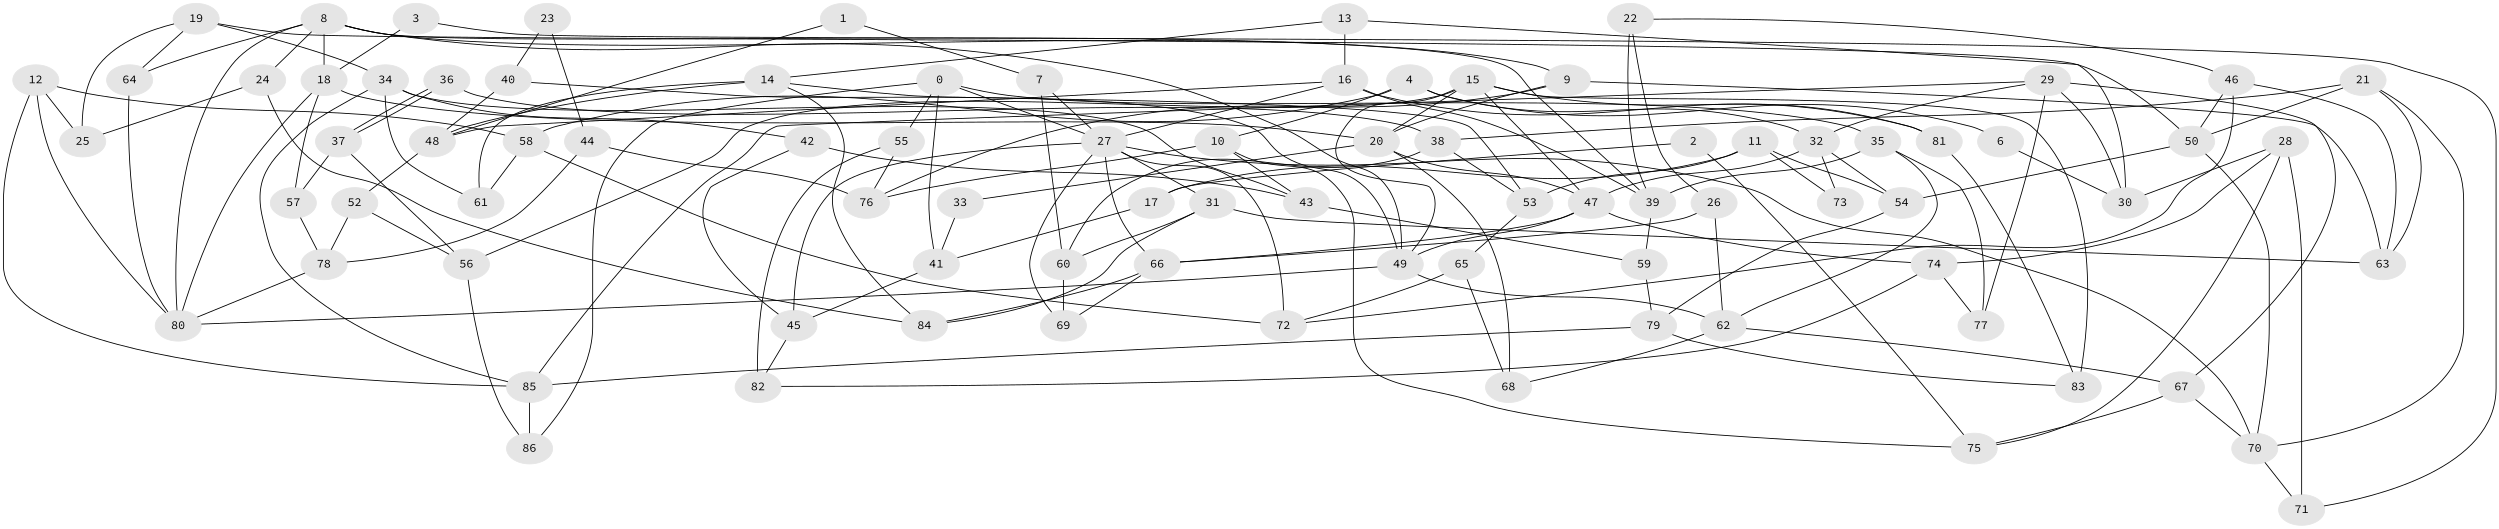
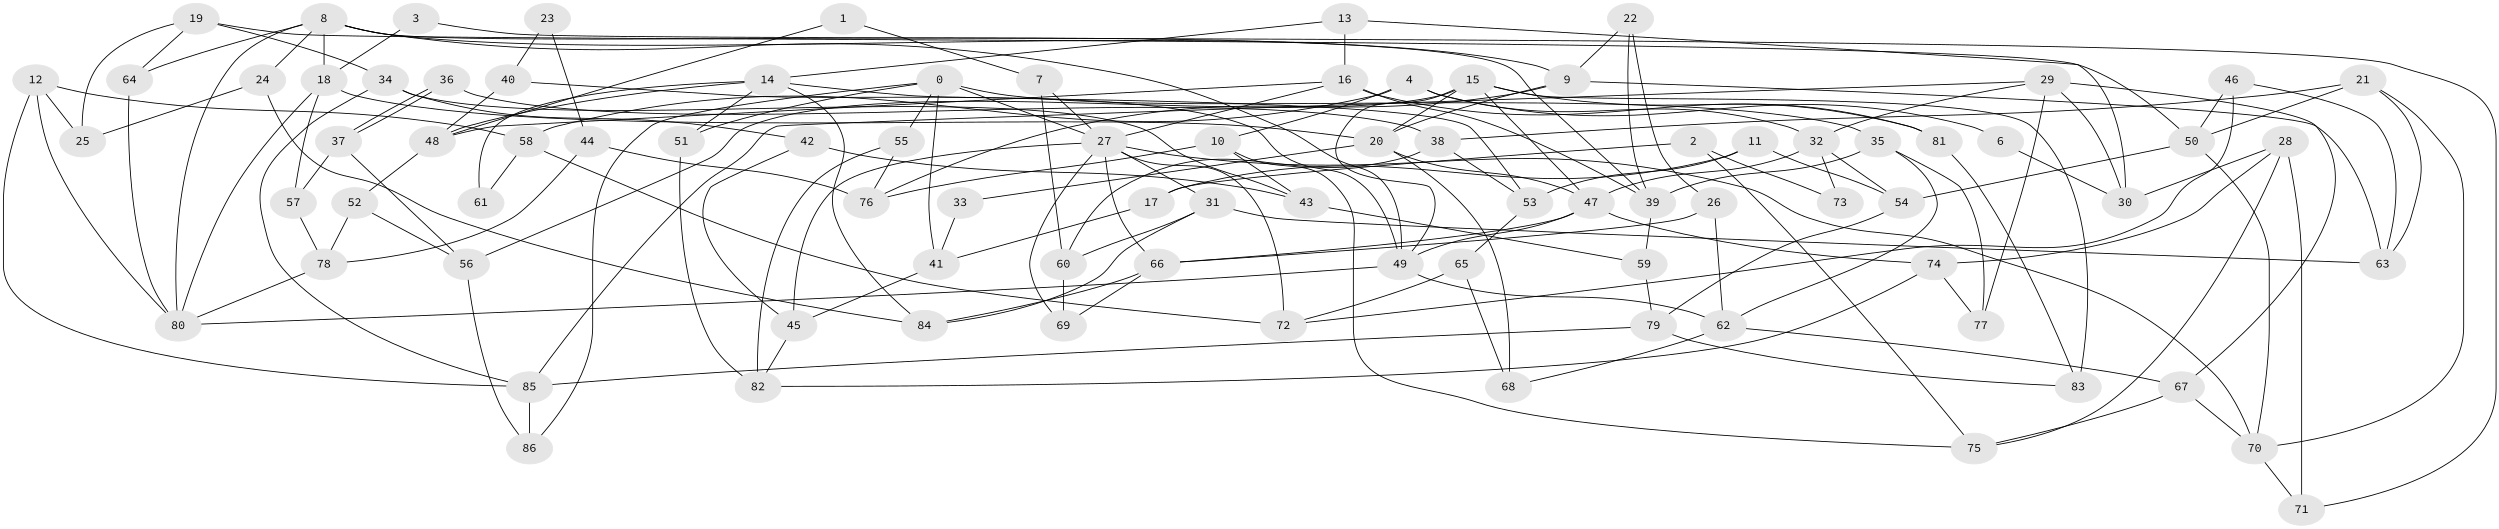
edge "22" -- "46": now "22" -- "9"
node "51": added
edge "34" -- "61": removed
edge "11" -- "73": now "2" -- "73"
